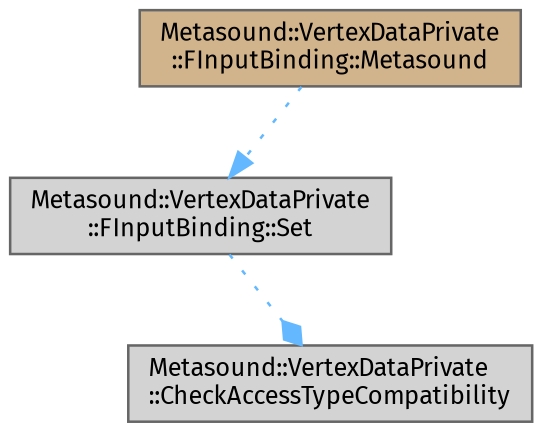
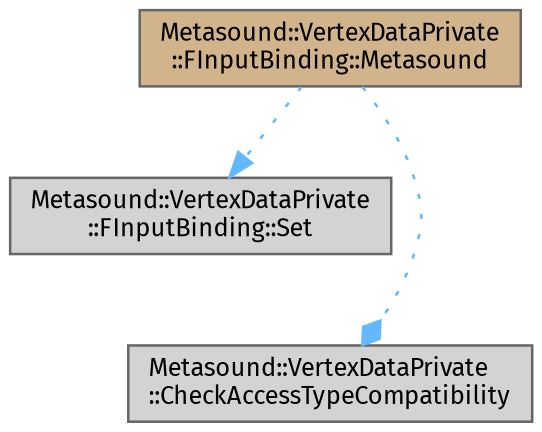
edge "Metasound::VertexDataPrivate ::FInputBinding::Set" -> "Metasound::VertexDataPrivate ::CheckAccessTypeCompatibility": now "Metasound::VertexDataPrivate ::FInputBinding::Metasound" -> "Metasound::VertexDataPrivate ::CheckAccessTypeCompatibility"
